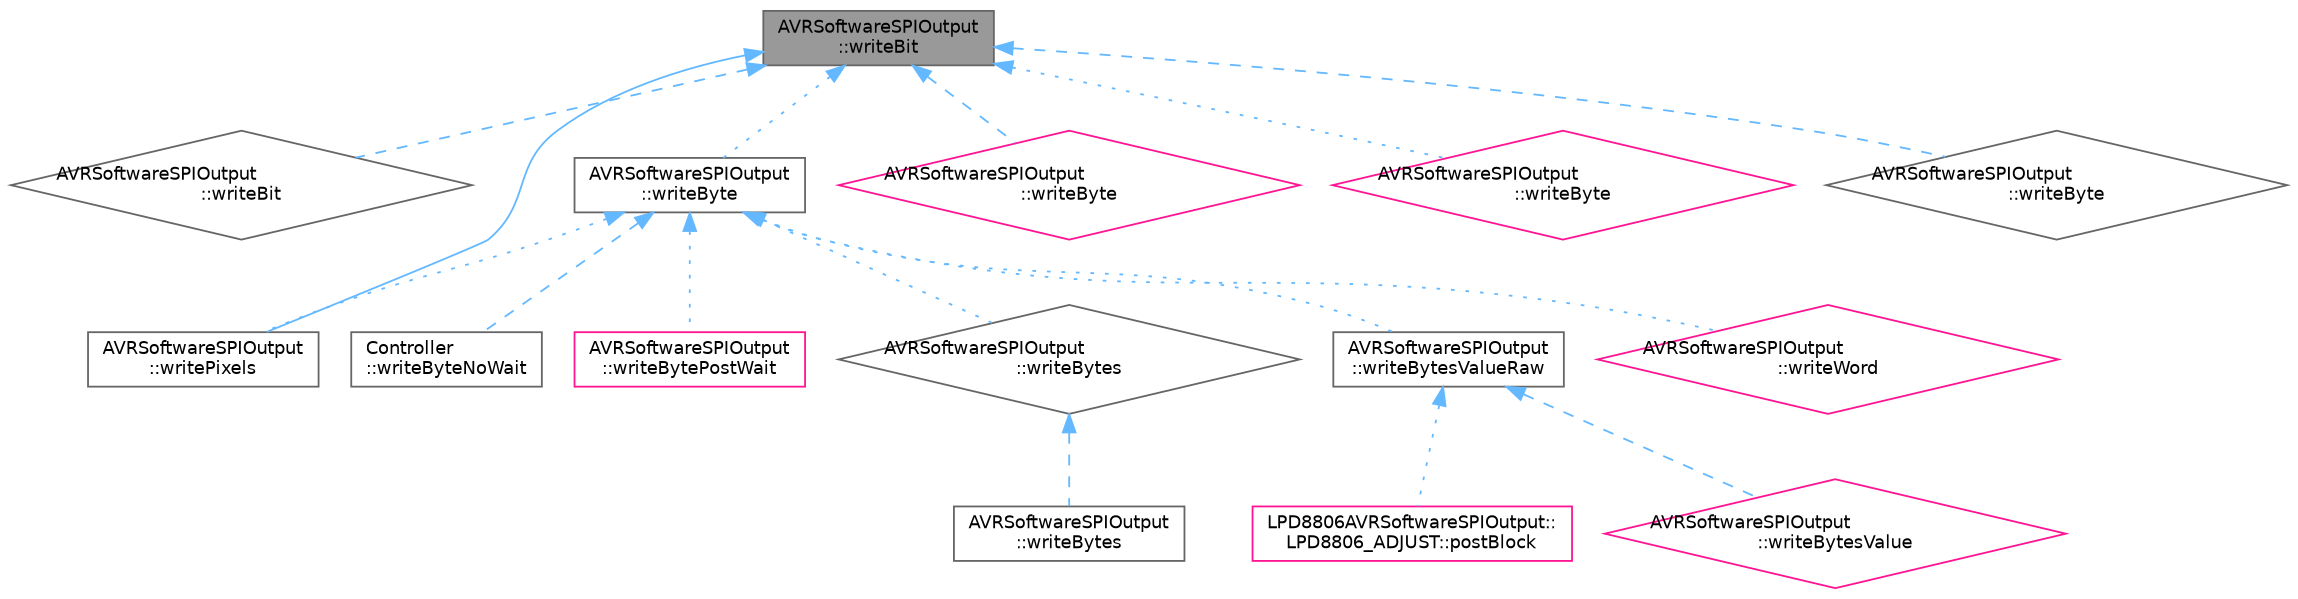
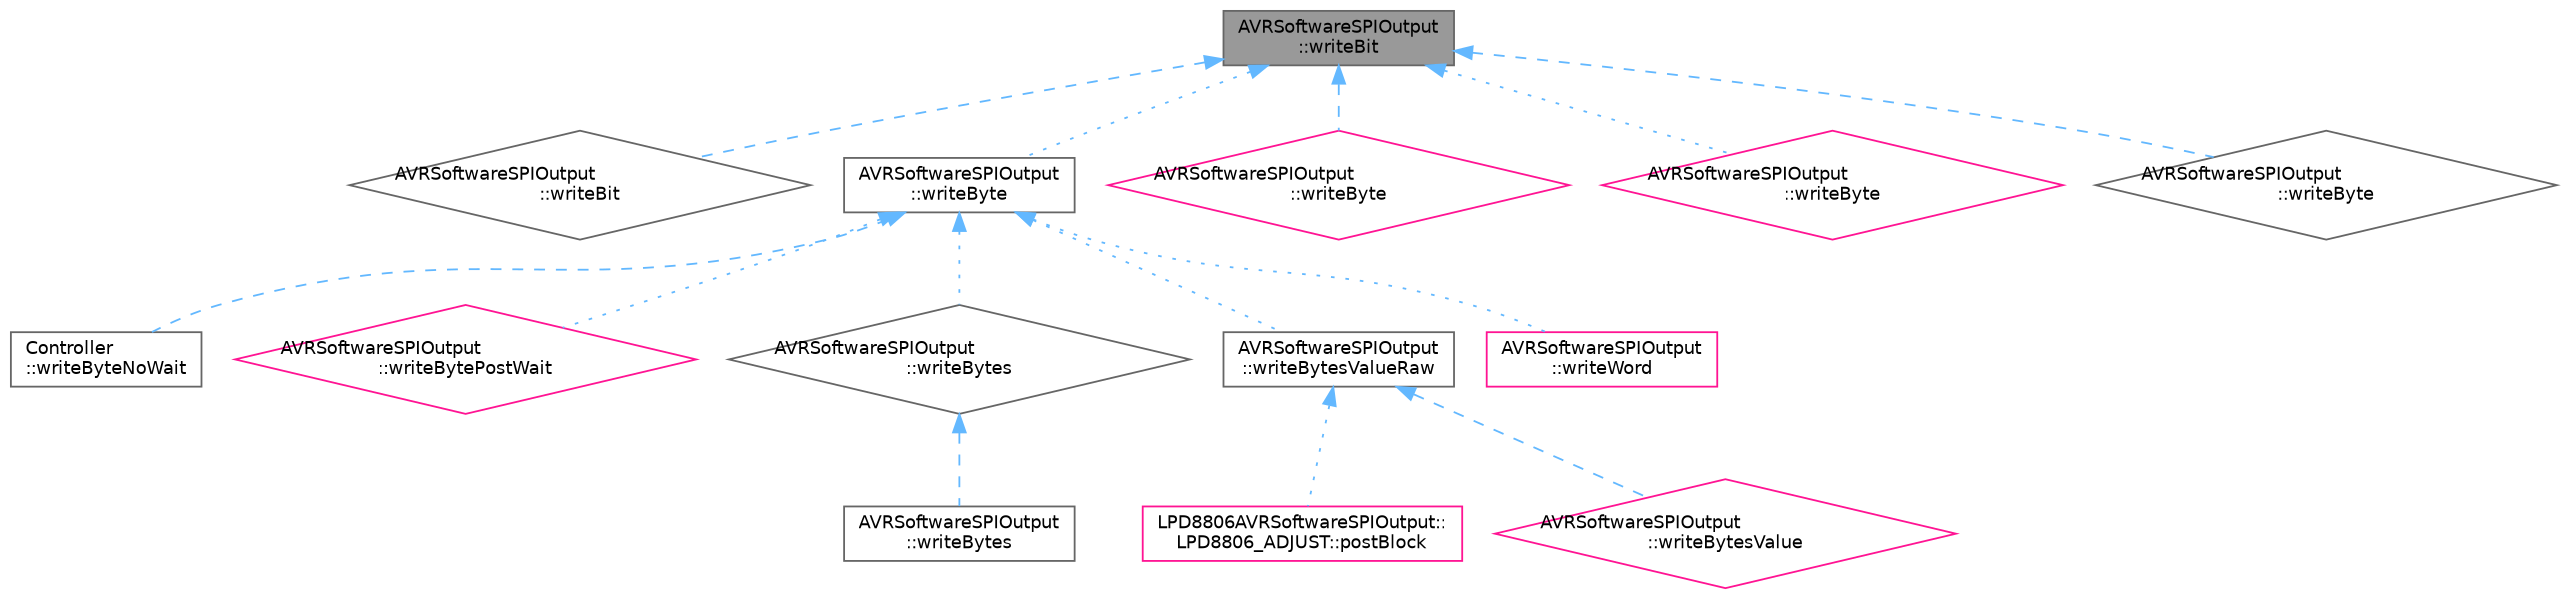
node "AVRSoftwareSPIOutput ::writePixels": removed
node "AVRSoftwareSPIOutput ::writeBytePostWait": shape box -> diamond
node "AVRSoftwareSPIOutput ::writeWord": shape diamond -> box
